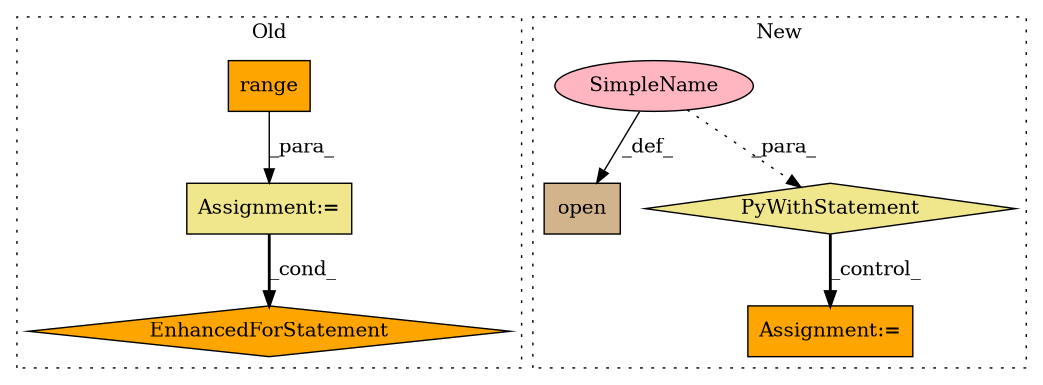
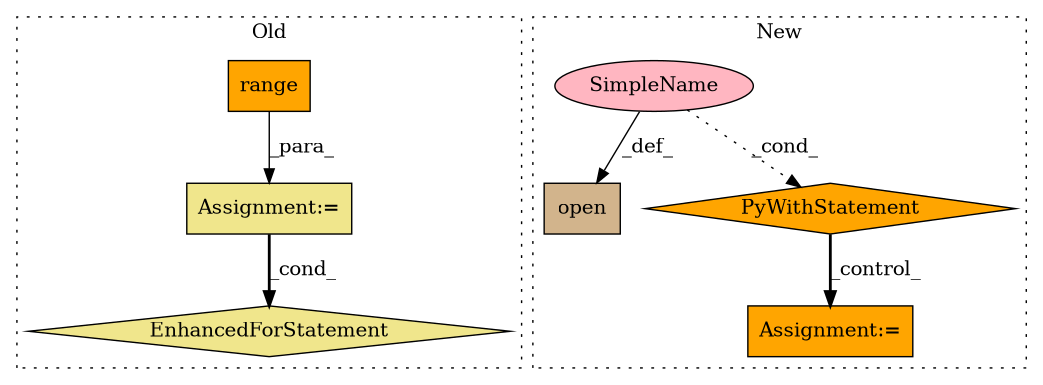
edge "SimpleName" -> "PyWithStatement": label "_para_" -> "_cond_"
node "PyWithStatement": fillcolor khaki -> orange
node "EnhancedForStatement": fillcolor orange -> khaki
